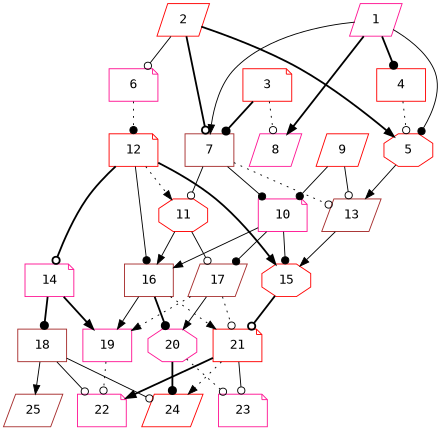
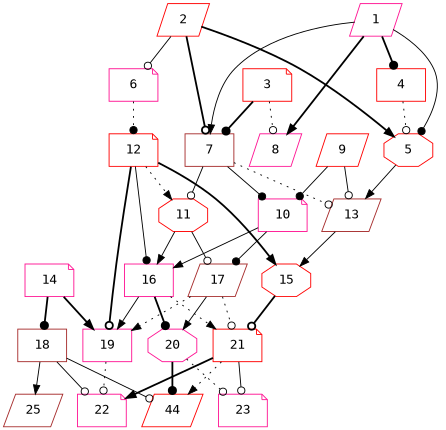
edge "12" -> "14": now "12" -> "19"
edge "10" -> "15": removed
node "16": color brown -> deeppink
node "24": label "24" -> "44"
